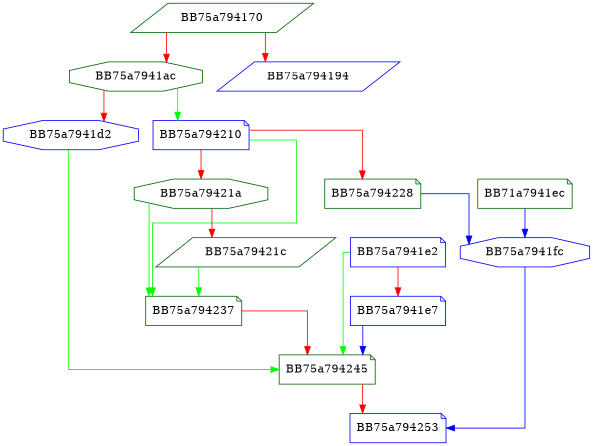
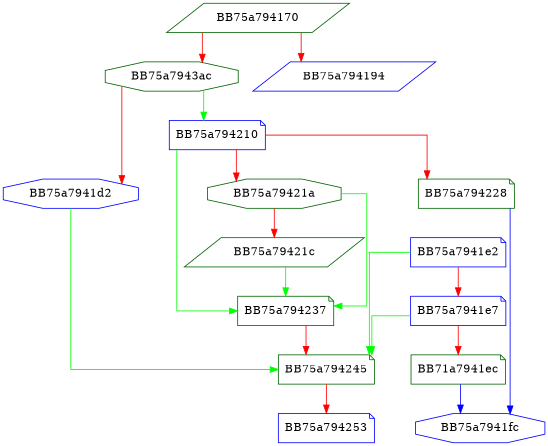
node "BB75a7941ac": label "BB75a7941ac" -> "BB75a7943ac"
edge "BB75a7941e7" -> "BB75a794245": color blue -> green
edge "BB75a7941e7" -> "BB71a7941ec": added
edge "BB75a7941fc" -> "BB75a794253": removed
